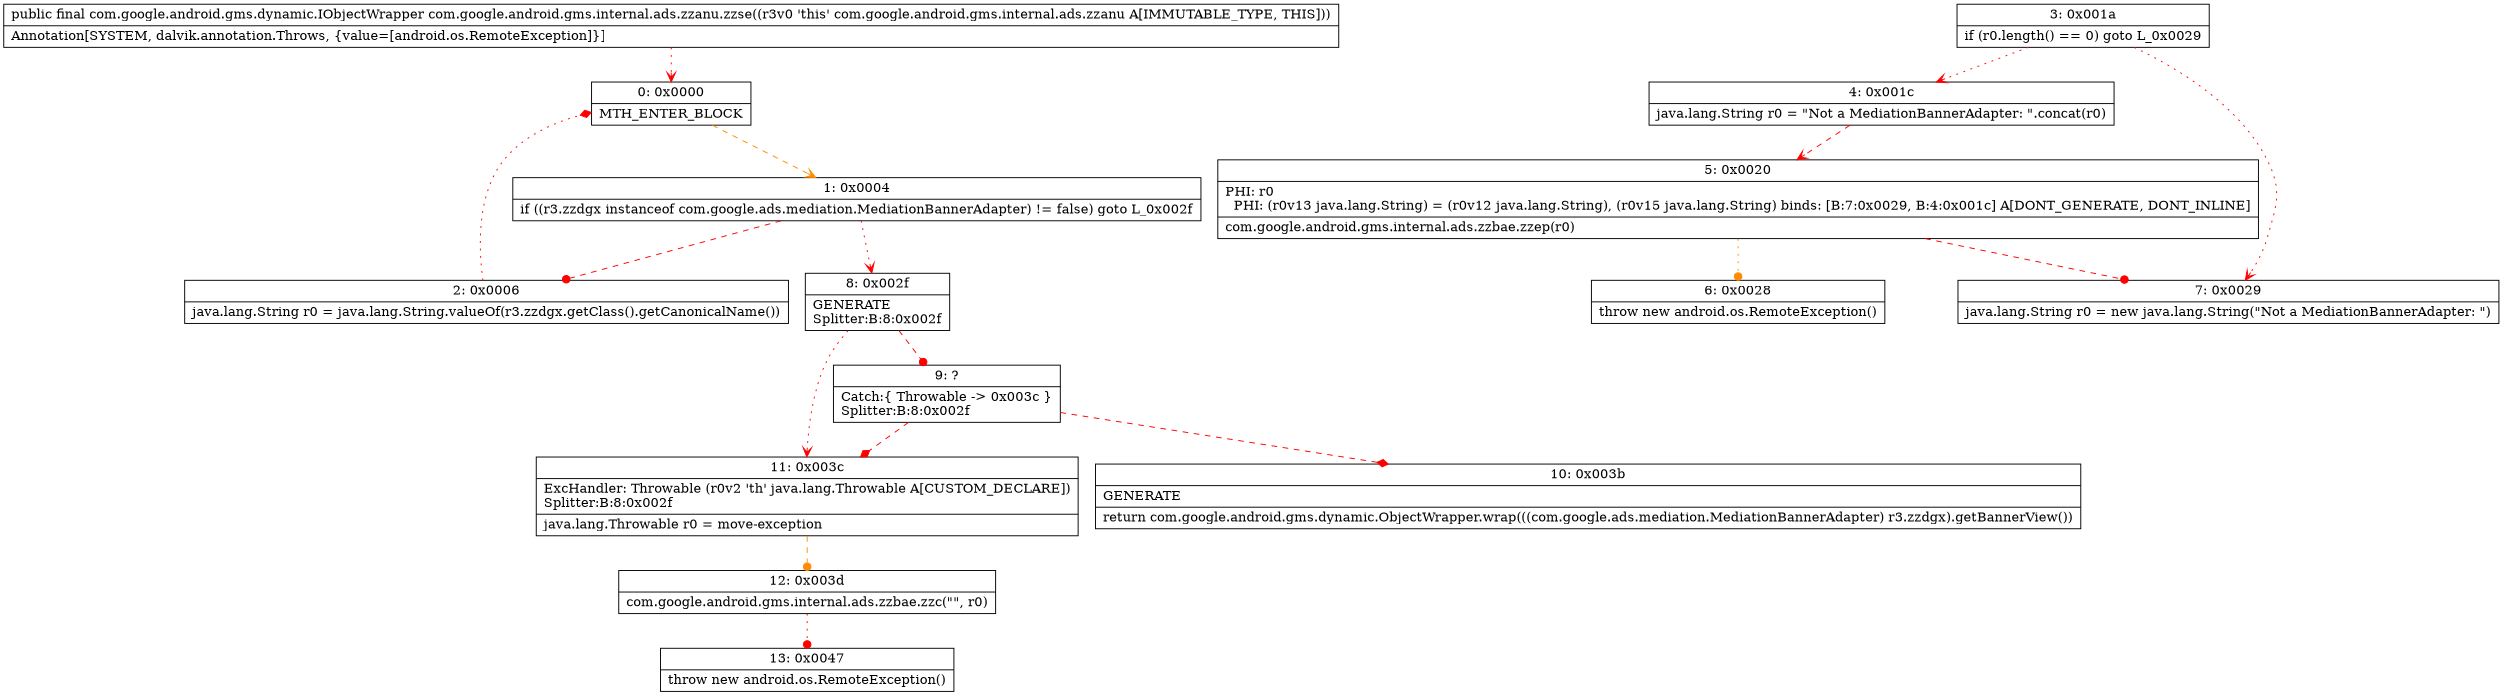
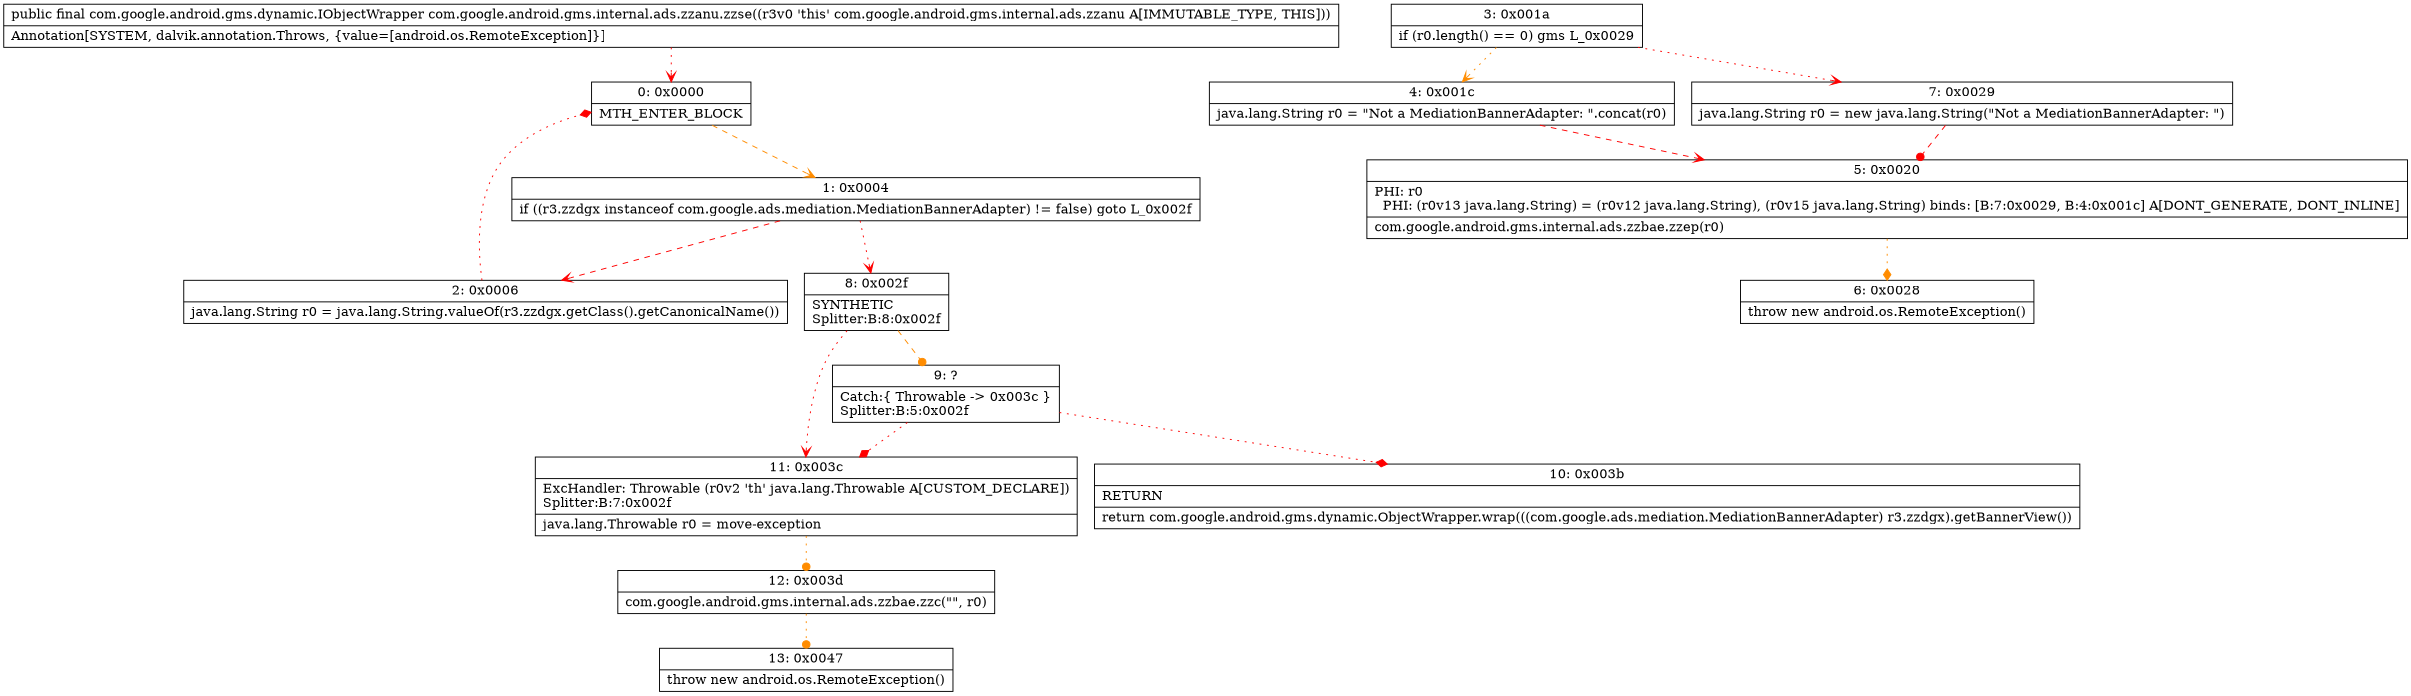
node "3: 0x001a": text "if (r0.length() == 0) goto L_0x0029" -> "if (r0.length() == 0) gms L_0x0029"
edge "3: 0x001a" -> "4: 0x001c": color red -> darkorange
edge "1: 0x0004" -> "2: 0x0006": arrowhead dot -> vee
edge "5: 0x0020" -> "6: 0x0028": arrowhead dot -> diamond
edge "5: 0x0020" -> "7: 0x0029": reversed
node "8: 0x002f": text "GENERATE" -> "SYNTHETIC"
edge "8: 0x002f" -> "9: ?": color red -> darkorange
node "9: ?": text "Splitter:B:8:0x002f" -> "Splitter:B:5:0x002f"
edge "9: ?" -> "11: 0x003c": style dashed -> dotted
edge "9: ?" -> "10: 0x003b": style dashed -> dotted
node "10: 0x003b": text "GENERATE" -> "RETURN"
node "11: 0x003c": text "Splitter:B:8:0x002f" -> "Splitter:B:7:0x002f"
edge "11: 0x003c" -> "12: 0x003d": style dashed -> dotted
edge "12: 0x003d" -> "13: 0x0047": color red -> darkorange
